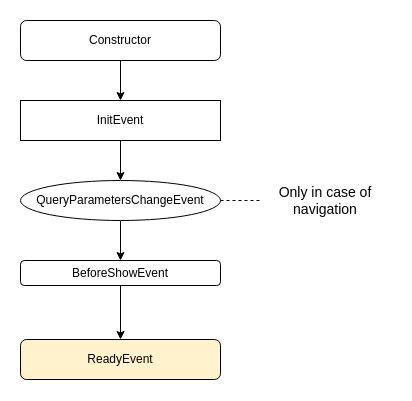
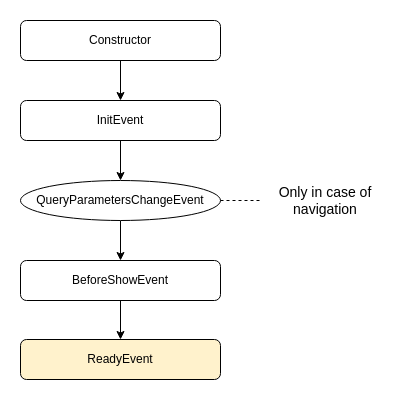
node "InitEvent": shape rectangle -> rounded rectangle
node "BeforeShowEvent": size 200x25 -> 200x40
